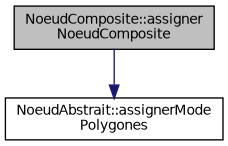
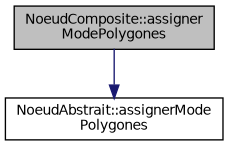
node "NoeudComposite::assigner NoeudComposite": label "NoeudComposite::assigner NoeudComposite" -> "NoeudComposite::assigner ModePolygones"
